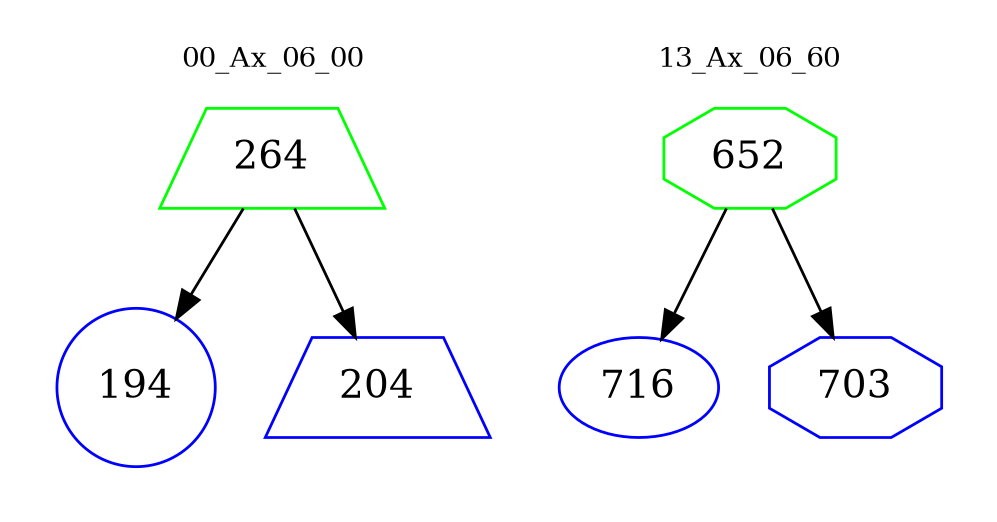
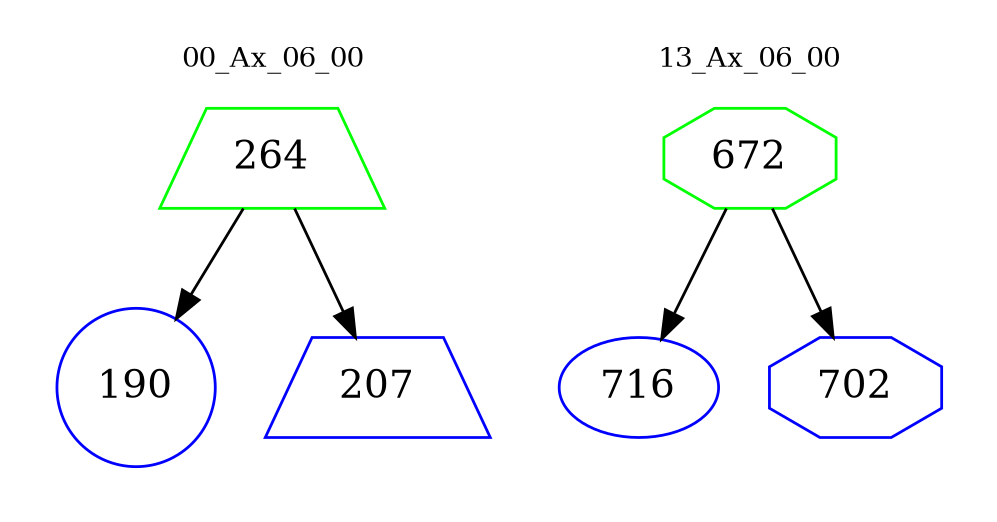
cluster "13_Ax_06_60": label "13_Ax_06_60" -> "13_Ax_06_00"
node "652": label "652" -> "672"
node "194": label "194" -> "190"
node "204": label "204" -> "207"
node "703": label "703" -> "702"
